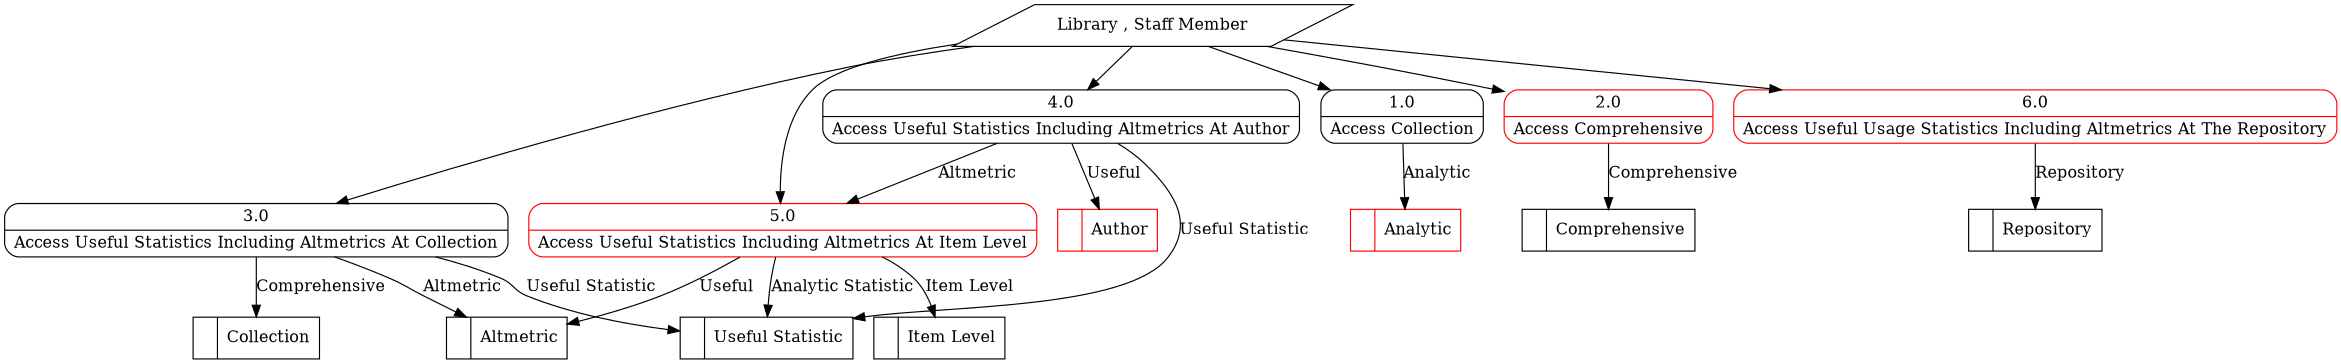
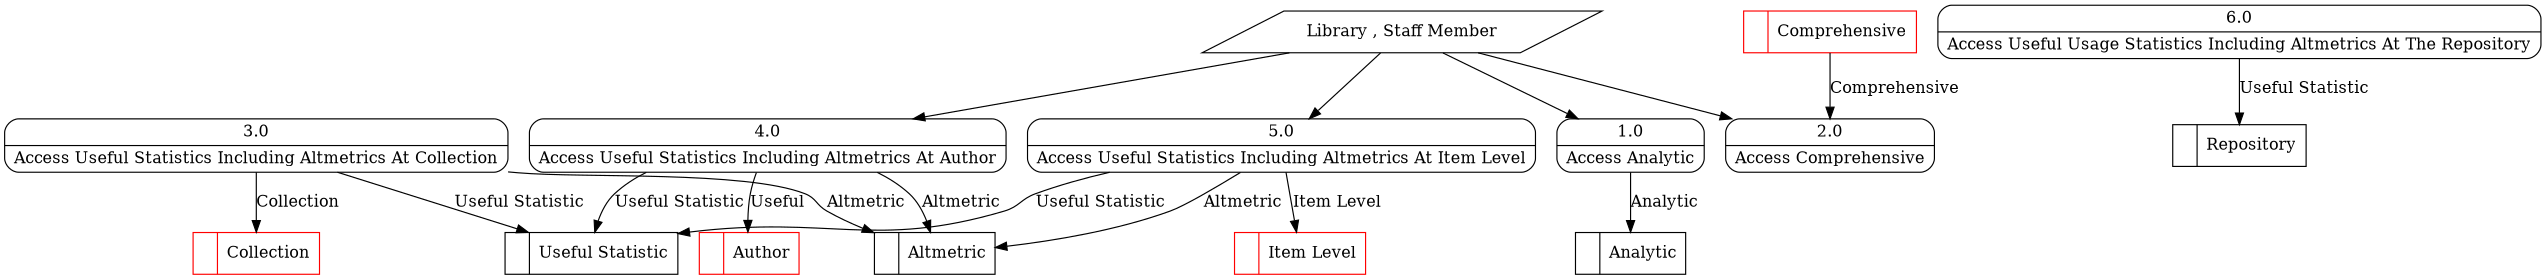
edge "Library , Staff Member" -> "6.0": removed
edge "Library , Staff Member" -> "3.0": removed
node "2.0": color red -> black
node "6.0": color red -> black
node "1.0": text "Access Collection" -> "Access Analytic"
edge "4.0" -> "5.0": now "4.0" -> "Altmetric"
edge "2.0" -> "Comprehensive": reversed
edge "6.0" -> "Repository": label "Repository" -> "Useful Statistic"
node "5.0": color red -> black
node "Analytic": color red -> black
node "Comprehensive": color black -> red
edge "3.0" -> "Collection": label "Comprehensive" -> "Collection"
edge "5.0" -> "Altmetric": label "Useful" -> "Altmetric"
edge "5.0" -> "Useful Statistic": label "Analytic Statistic" -> "Useful Statistic"
node "Collection": color black -> red
node "Item Level": color black -> red
